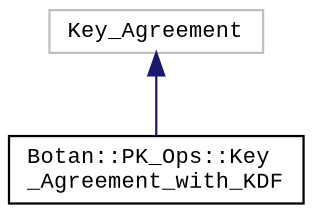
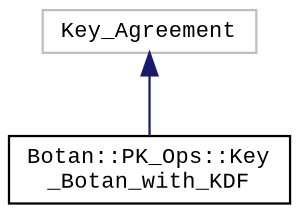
node "Botan::PK_Ops::Key _Agreement_with_KDF": label "Botan::PK_Ops::Key _Agreement_with_KDF" -> "Botan::PK_Ops::Key _Botan_with_KDF"
